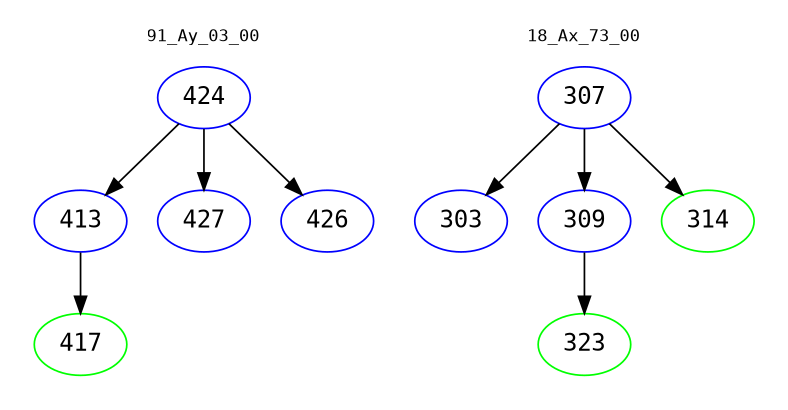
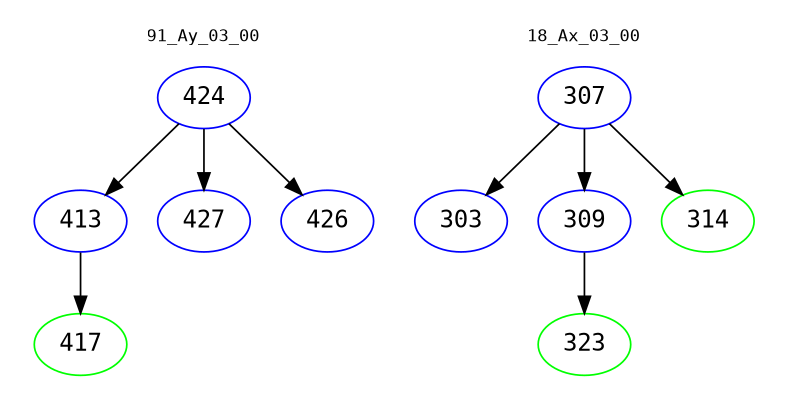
cluster "18_Ax_73_00": label "18_Ax_73_00" -> "18_Ax_03_00"
